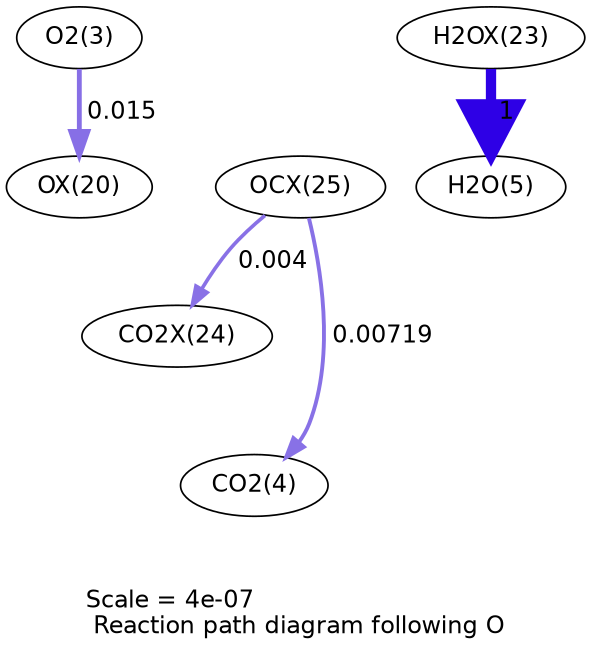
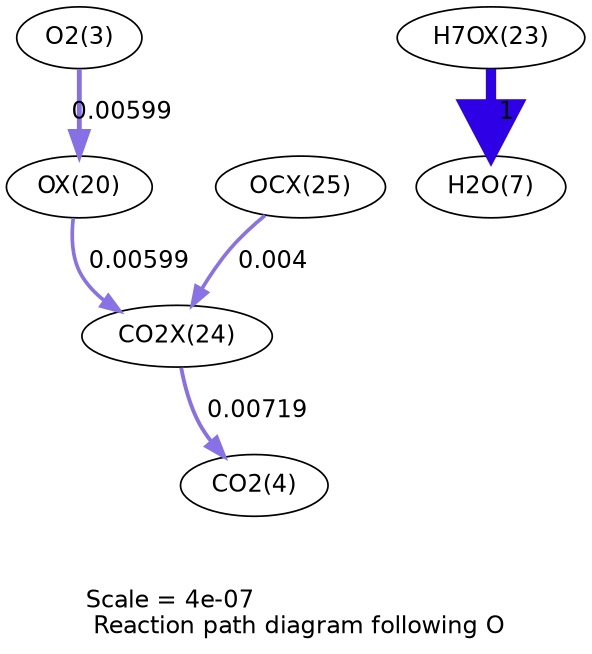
node "H2OX(23)": label "H2OX(23)" -> "H7OX(23)"
edge "O2(3)" -> "OX(20)": label " 0.015" -> " 0.00599"
node "H2O(5)": label "H2O(5)" -> "H2O(7)"
edge "OX(20)" -> "CO2X(24)": added, label "0.00599"
edge "OCX(25)" -> "CO2(4)": now "CO2X(24)" -> "CO2(4)"
